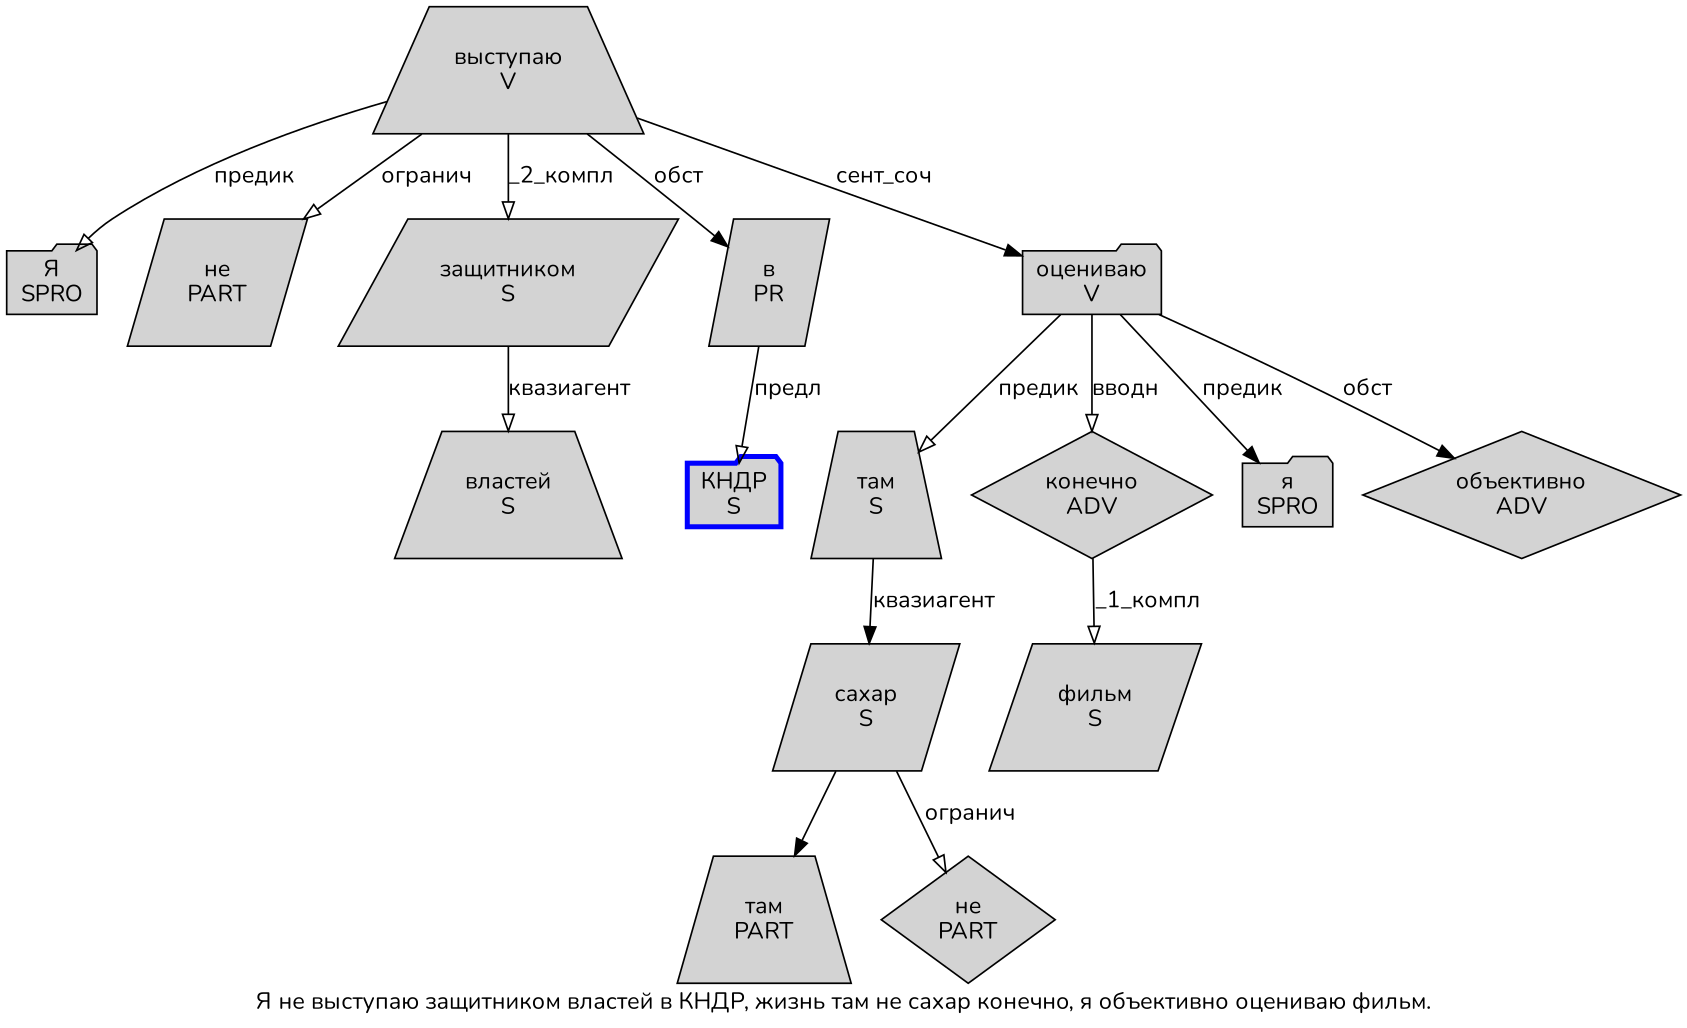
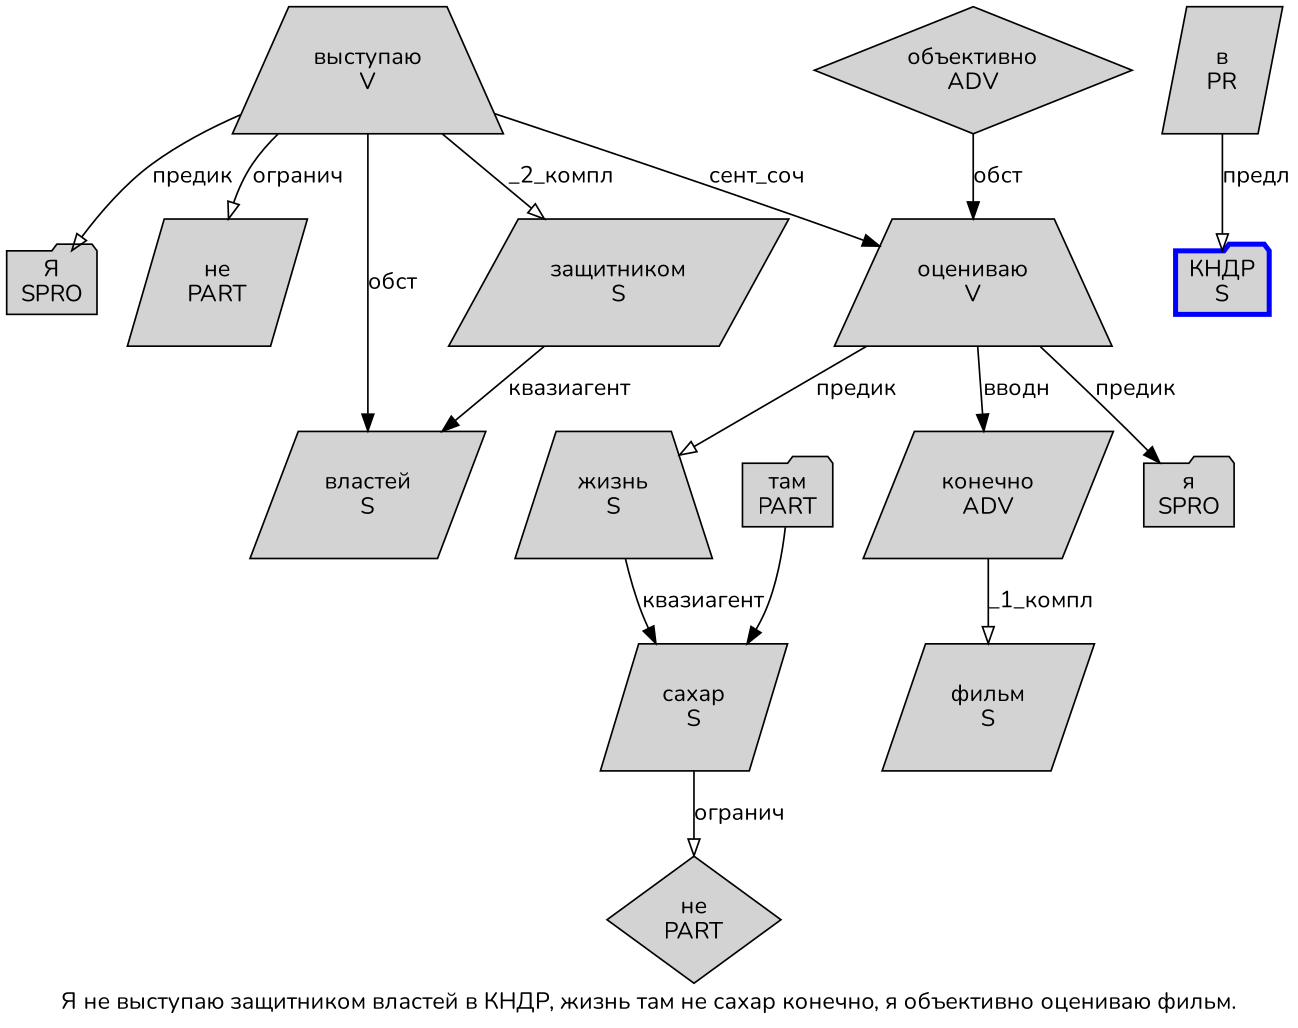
edge "выступаю V" -> "в PR": now "выступаю V" -> "властей S"
node "оцениваю V": shape folder -> trapezium
edge "оцениваю V" -> "конечно ADV": arrowhead onormal -> normal
edge "защитником S" -> "властей S": arrowhead onormal -> normal
edge "оцениваю V" -> "объективно ADV": reversed
node "властей S": shape trapezium -> parallelogram
node "там S": label "там S" -> "жизнь S"
node "конечно ADV": shape diamond -> parallelogram
edge "сахар S" -> "там PART": reversed
node "там PART": shape trapezium -> folder
